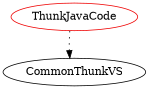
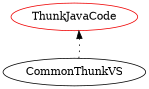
edge "ThunkJavaCode" -> "CommonThunkVS": reversed
